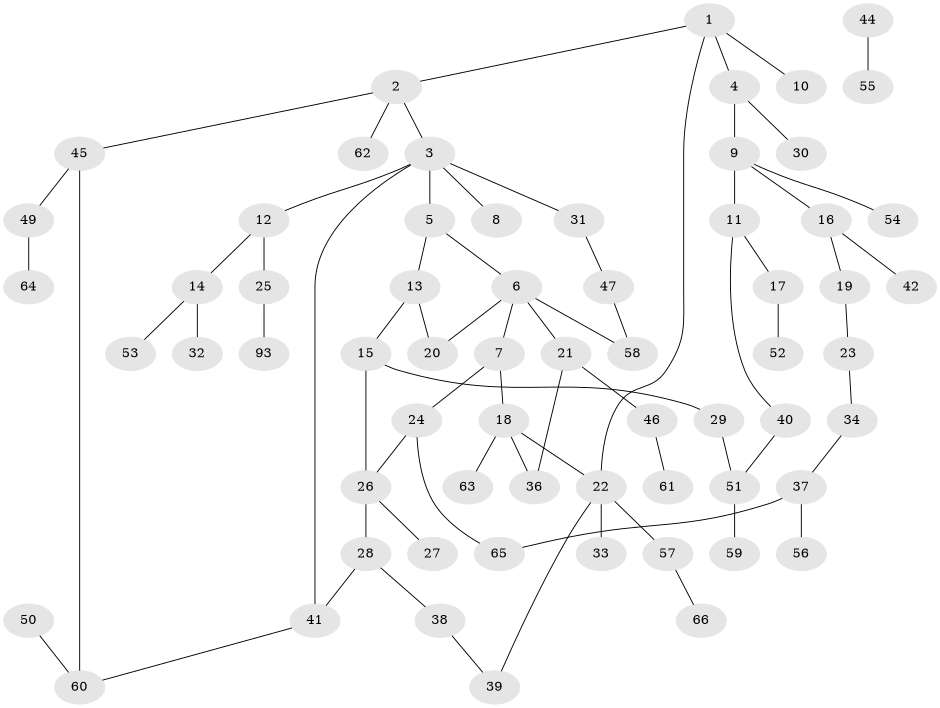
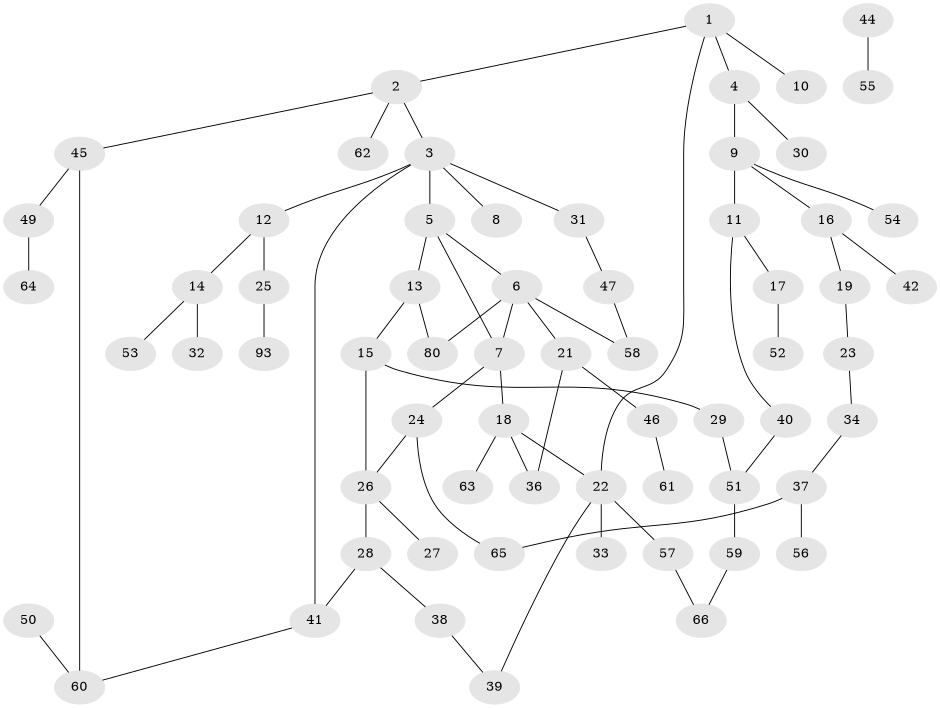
edge "5" -- "7": added
node "20": label "20" -> "80"
edge "59" -- "66": added
